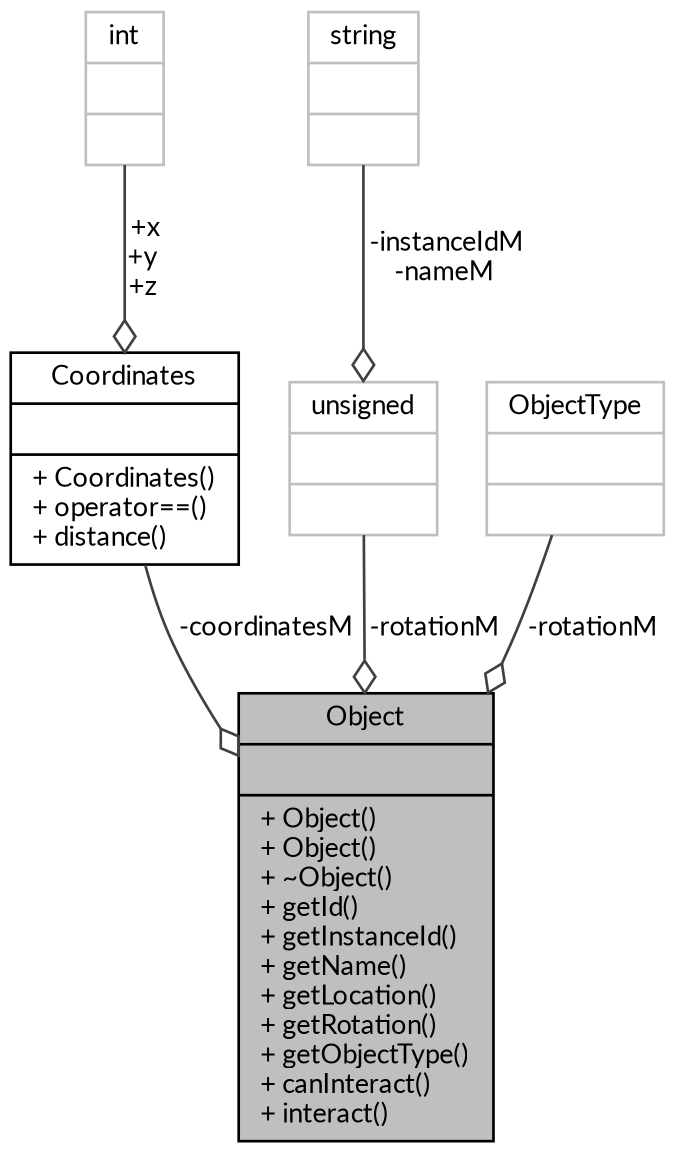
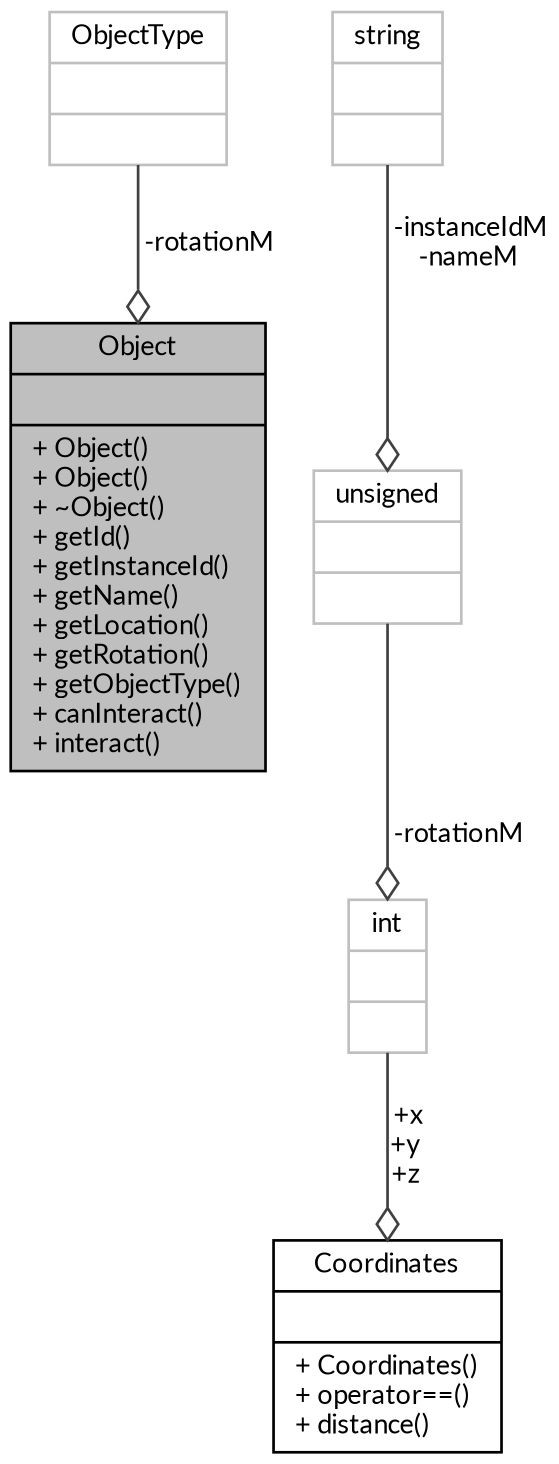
edge "unsigned" -> "Object": now "unsigned" -> "int"
edge "Coordinates" -> "Object": removed, label "-coordinatesM"
